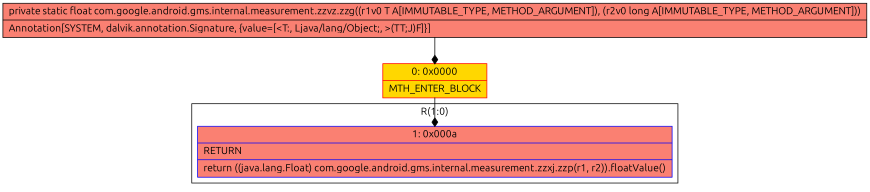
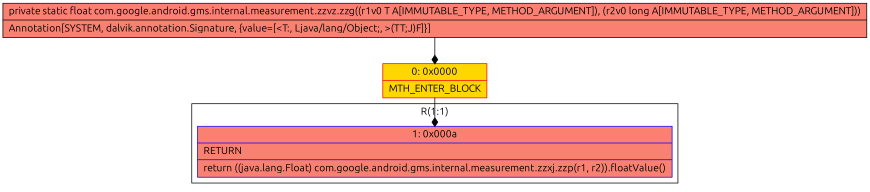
cluster "R(1:0)": label "R(1:0)" -> "R(1:1)"
